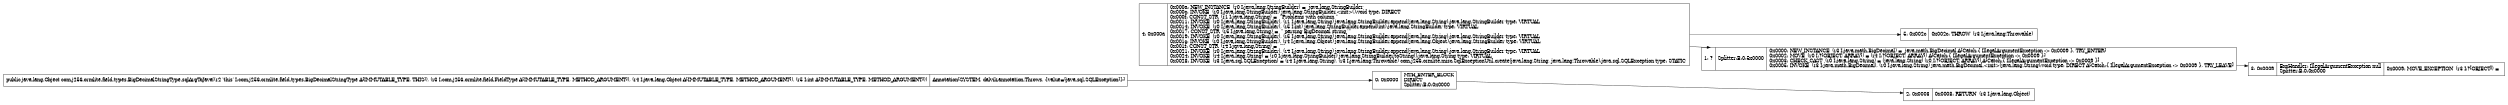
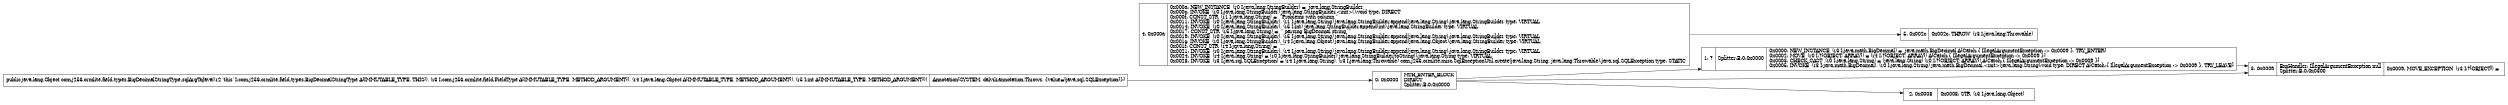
edge "4: 0x000a" -> "1: ?": now "0: 0x0000" -> "1: ?"
node "1: ?": text "Splitter:B:0:5x0000" -> "Splitter:B:0:0x0000"
node "3: 0x0009": text "Splitter:B:0:0x0000" -> "Splitter:B:0:0x0300"
edge "0: 0x0000" -> "3: 0x0009": added
node "2: 0x0008": text "0x0008: RETURN  (r3 I:java.lang.Object)" -> "0x0008: STR  (r3 I:java.lang.Object)"
